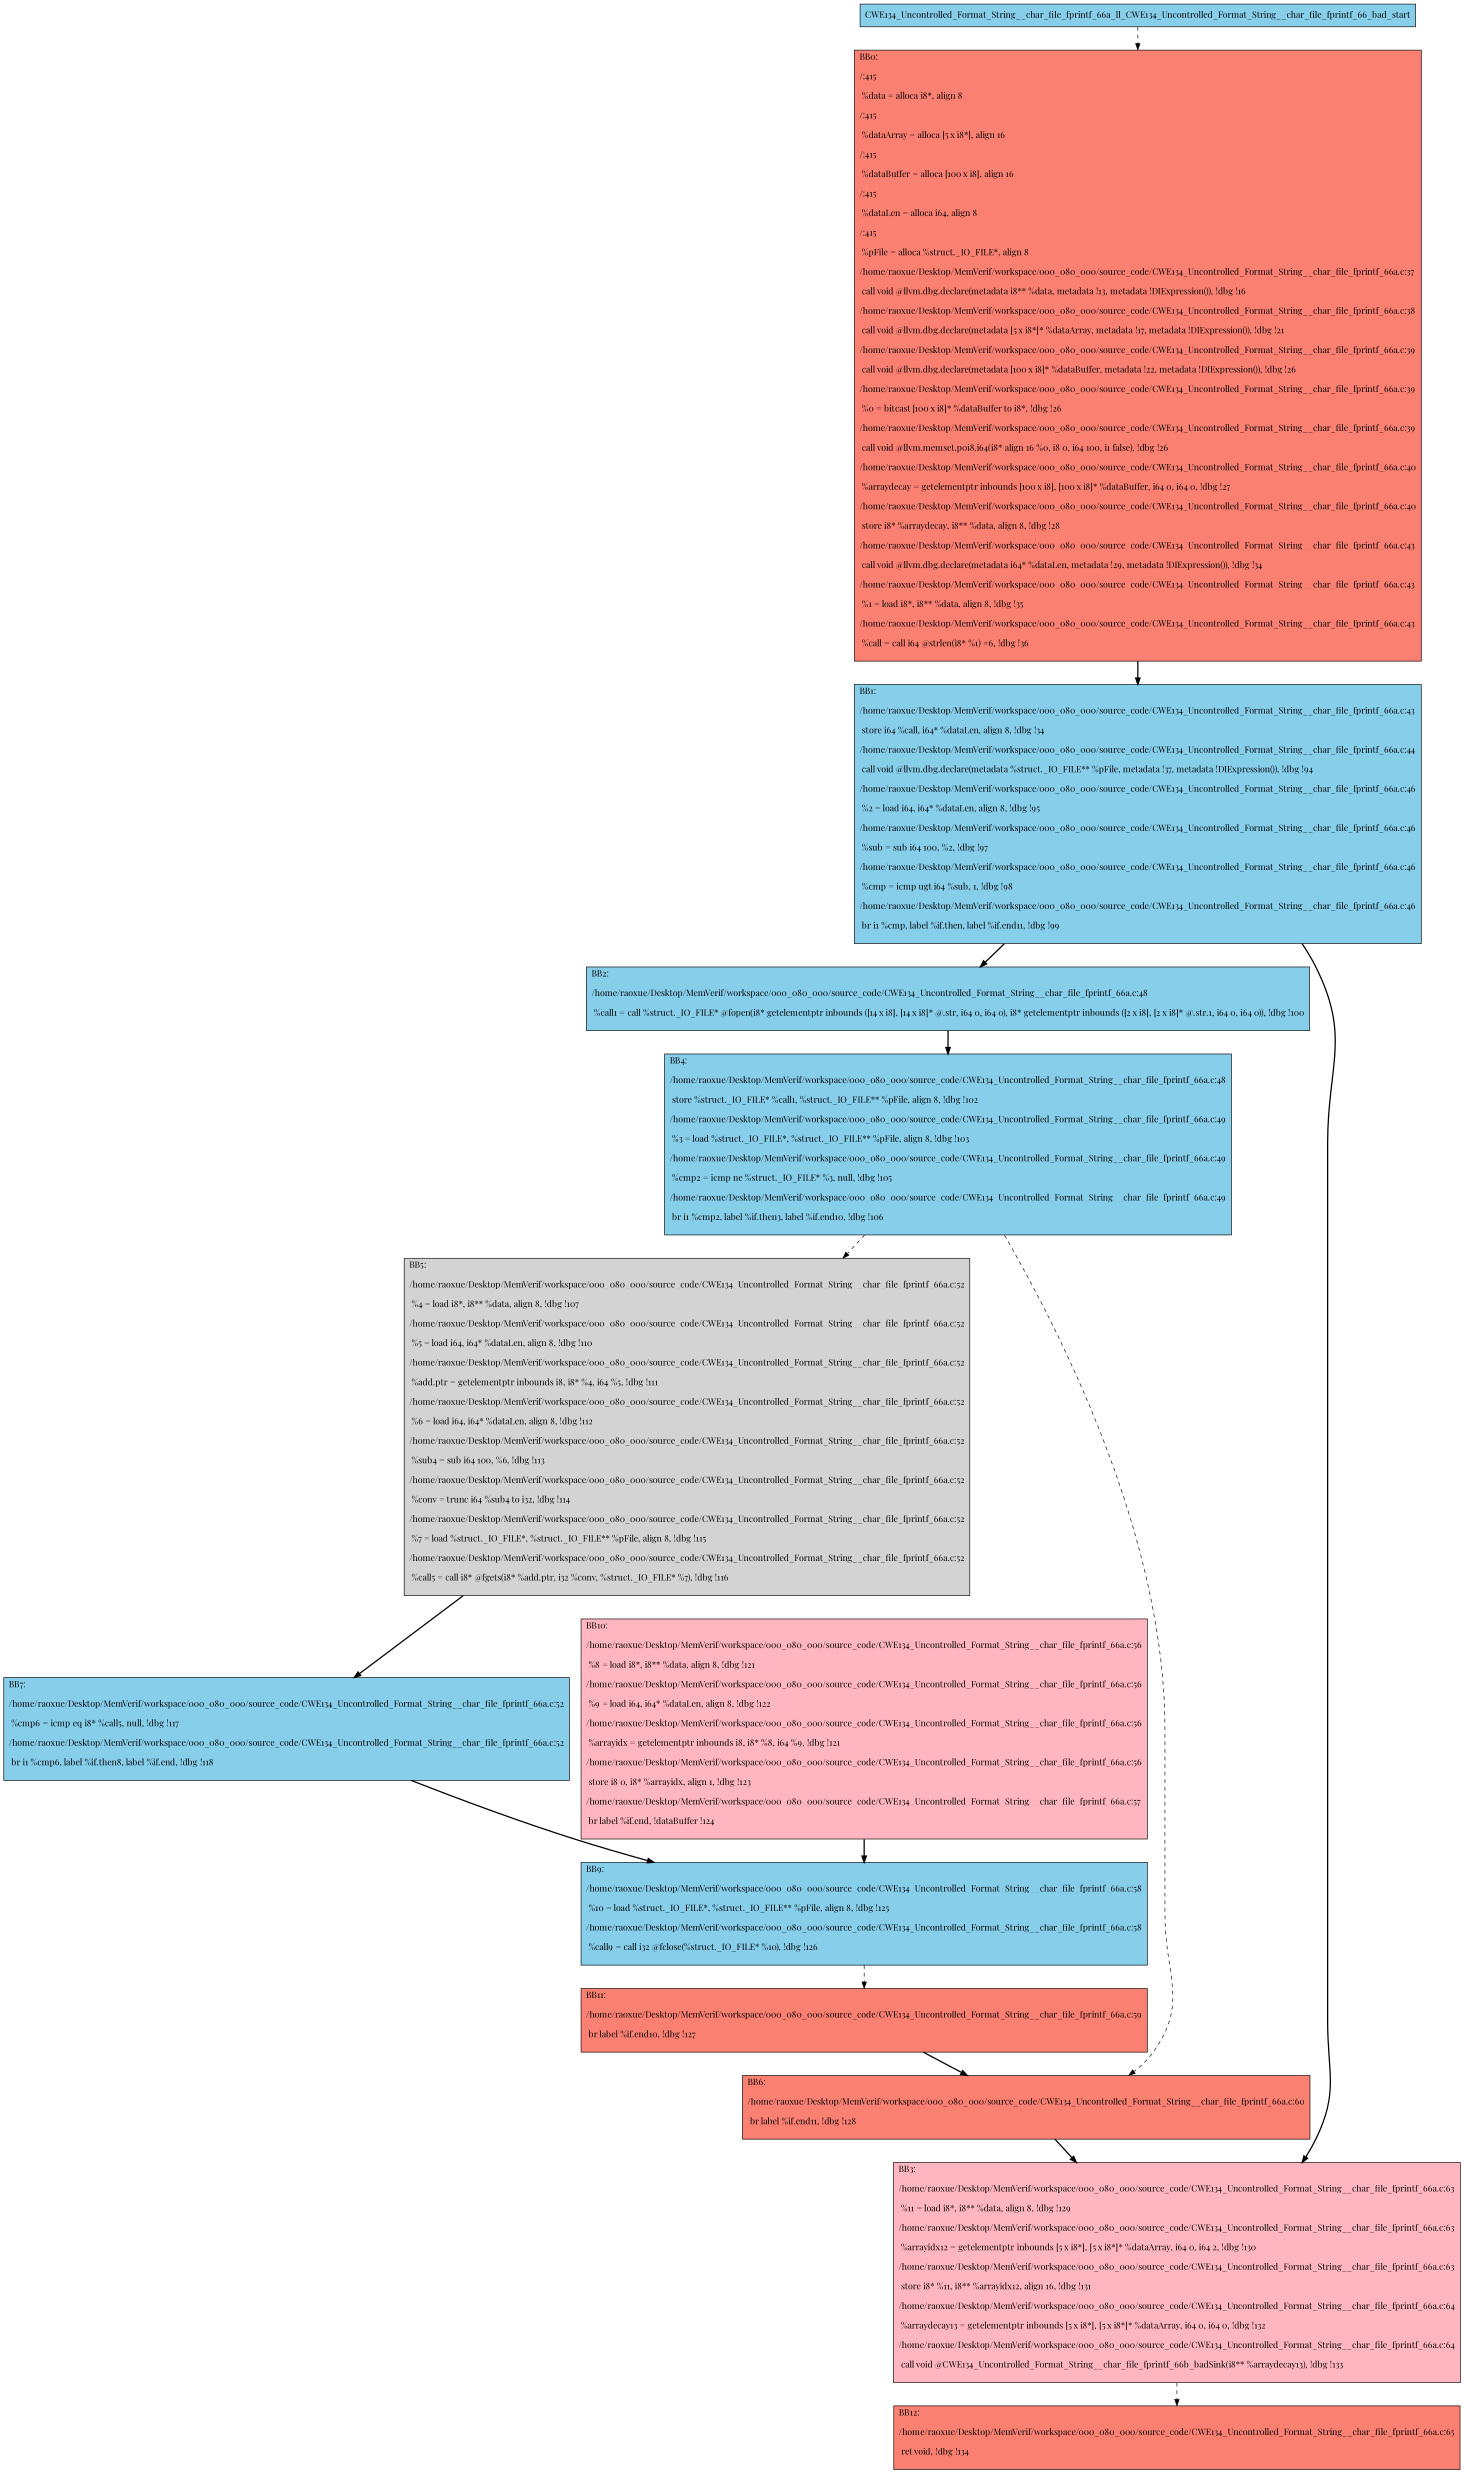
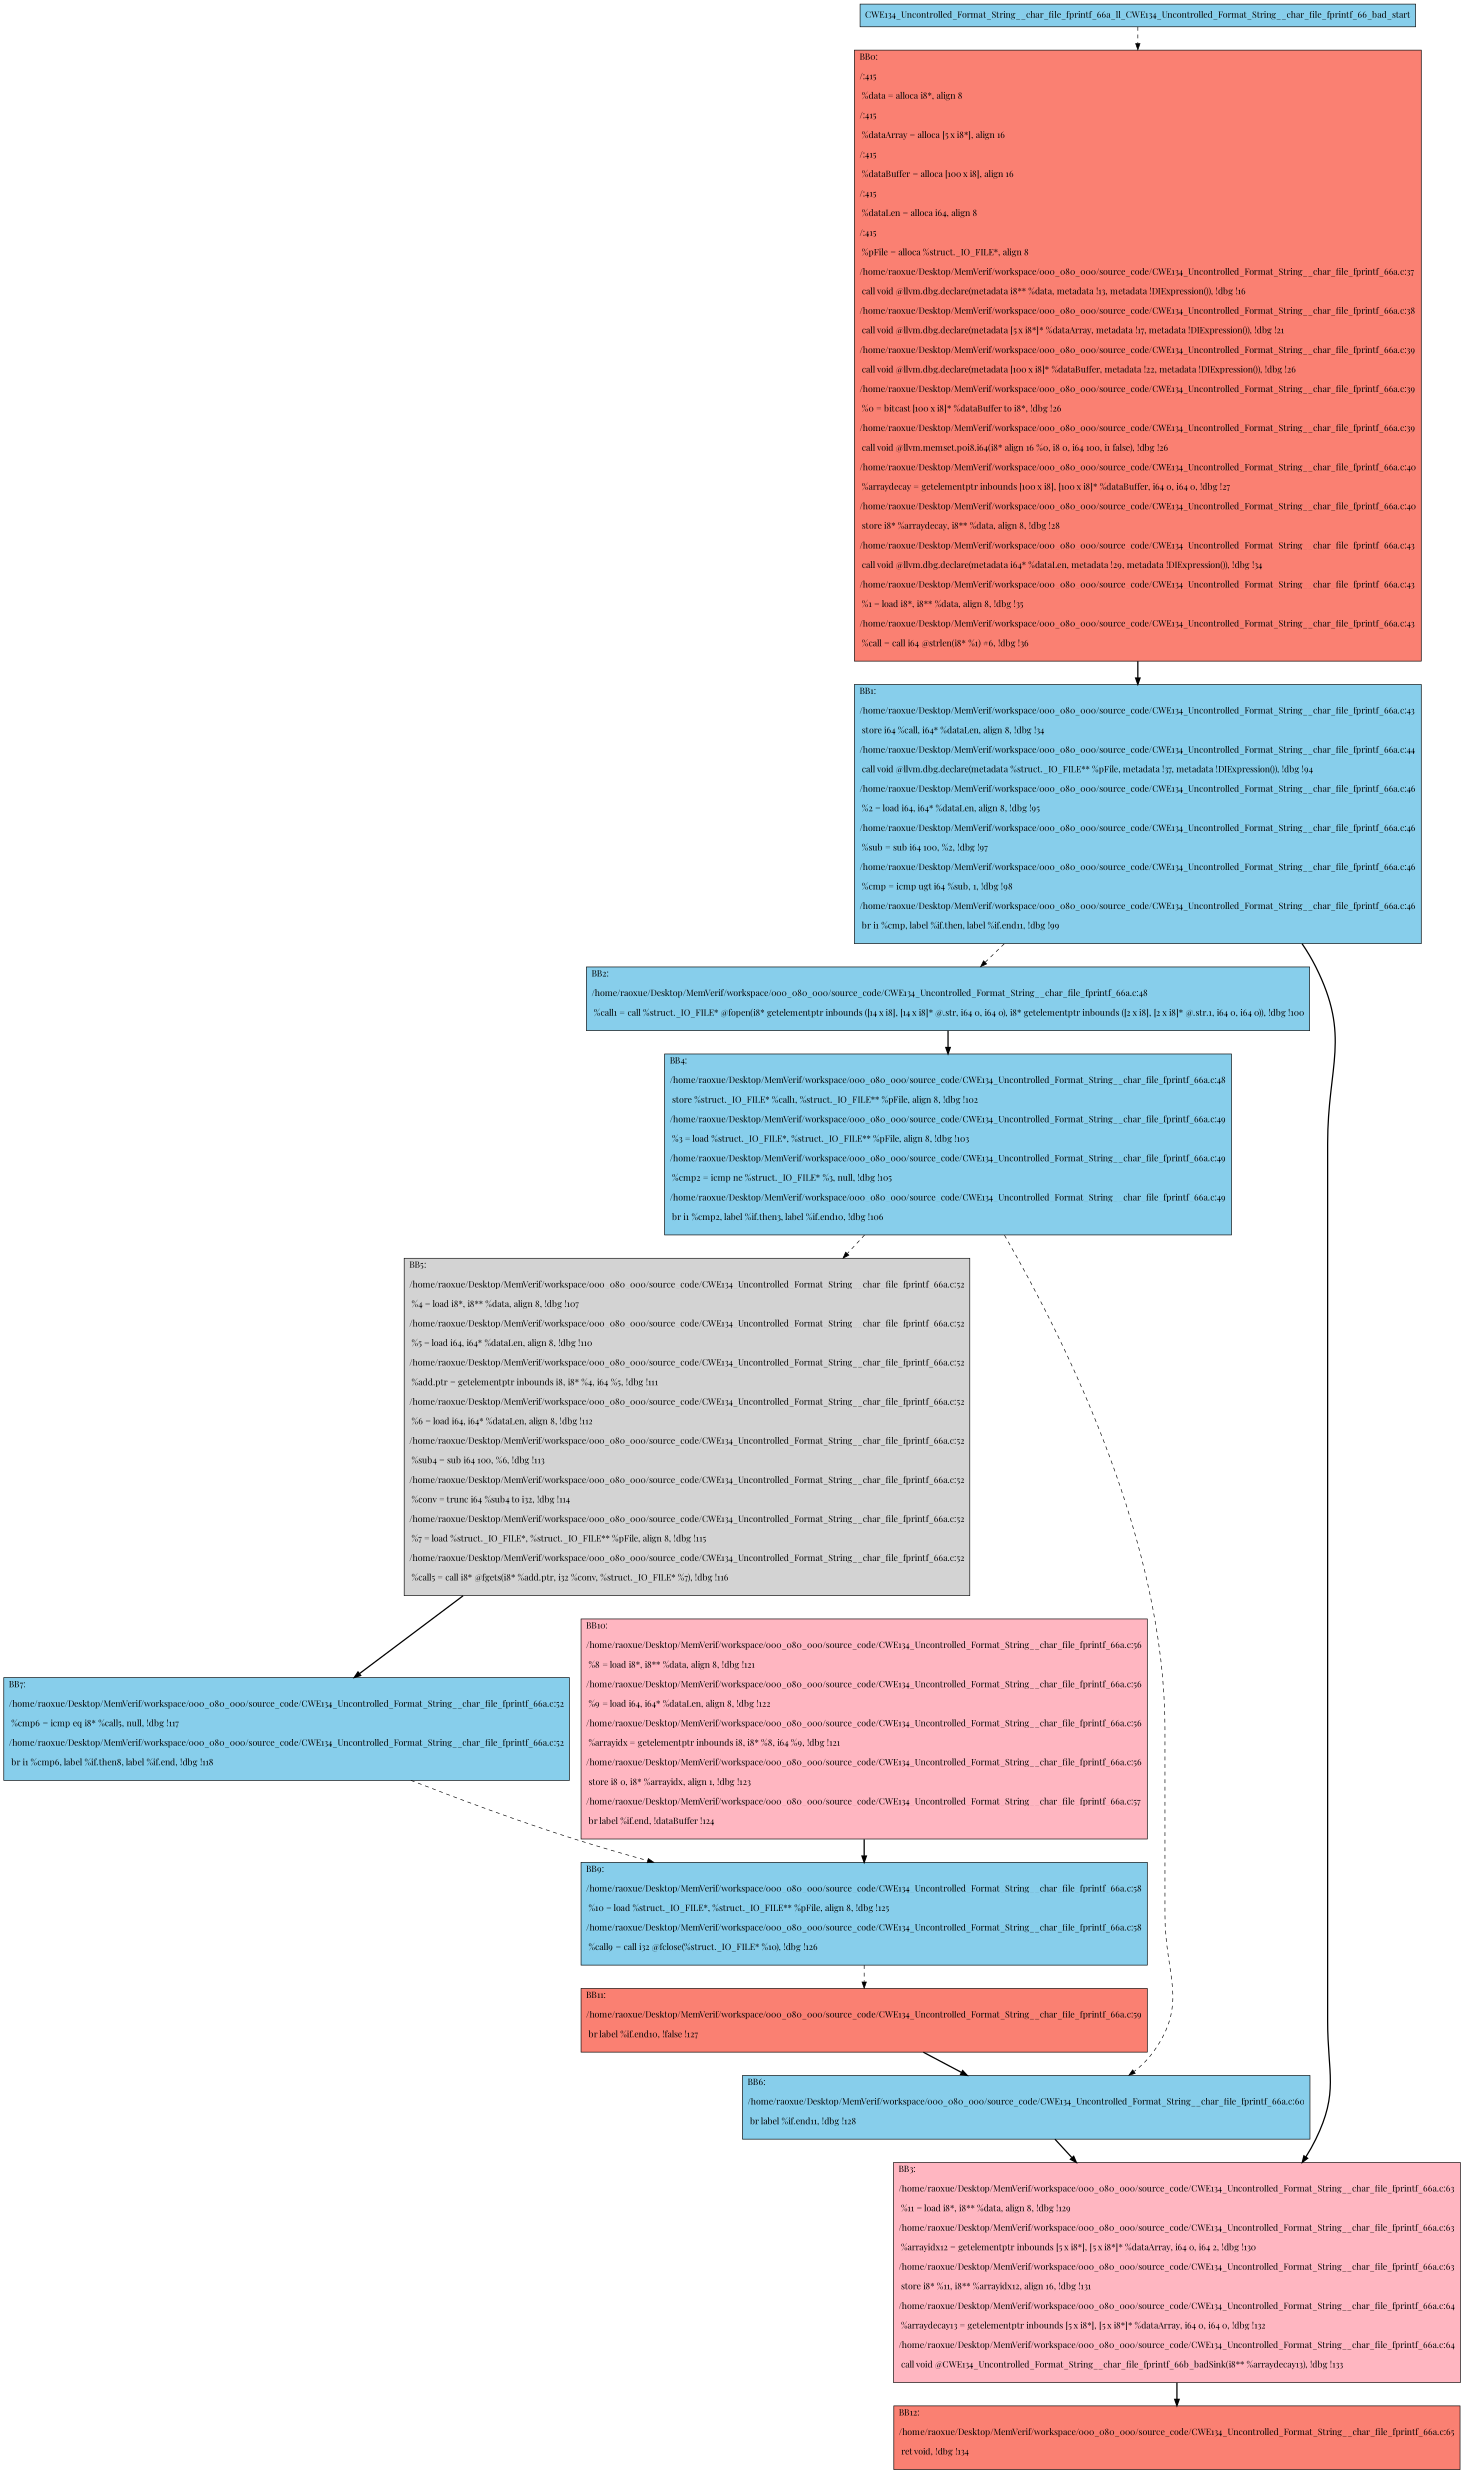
edge "BB1:" -> "BB2:": style bold -> dashed
edge "BB7:" -> "BB9:": style bold -> dashed
node "BB11:": text "br label %if.end10, !dbg !127" -> "br label %if.end10, !false !127"
node "BB6:": fillcolor salmon -> skyblue
edge "BB3:" -> "BB12:": style dashed -> bold
